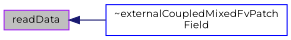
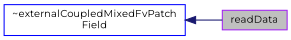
edge "~externalCoupledMixedFvPatch Field" -> "readData": reversed
